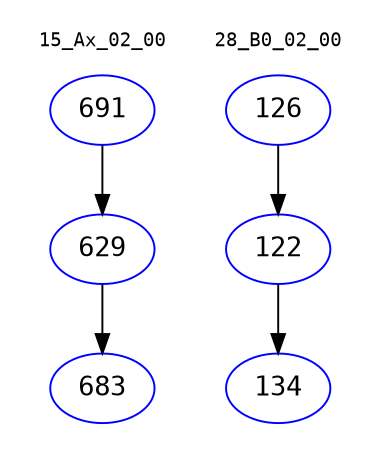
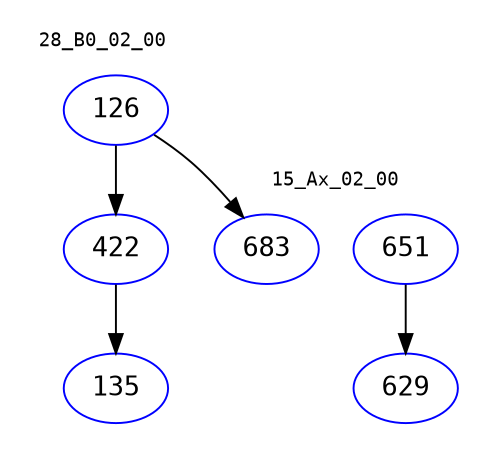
node "691": label "691" -> "651"
node "122": label "122" -> "422"
edge "629" -> "683": now "126" -> "683"
node "134": label "134" -> "135"
